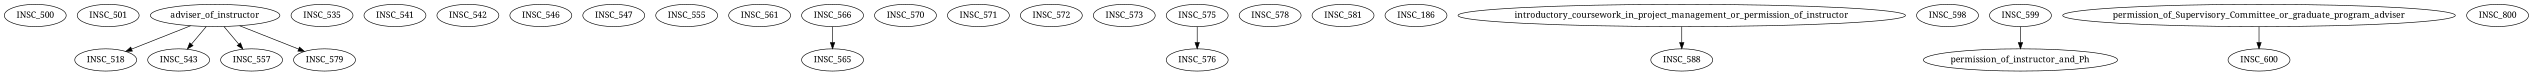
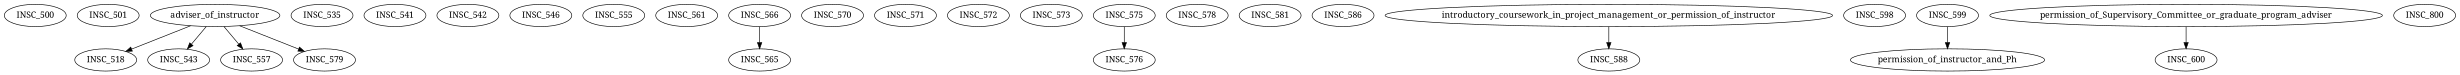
node "INSC_547": removed
node "INSC_186": label "INSC_186" -> "INSC_586"
